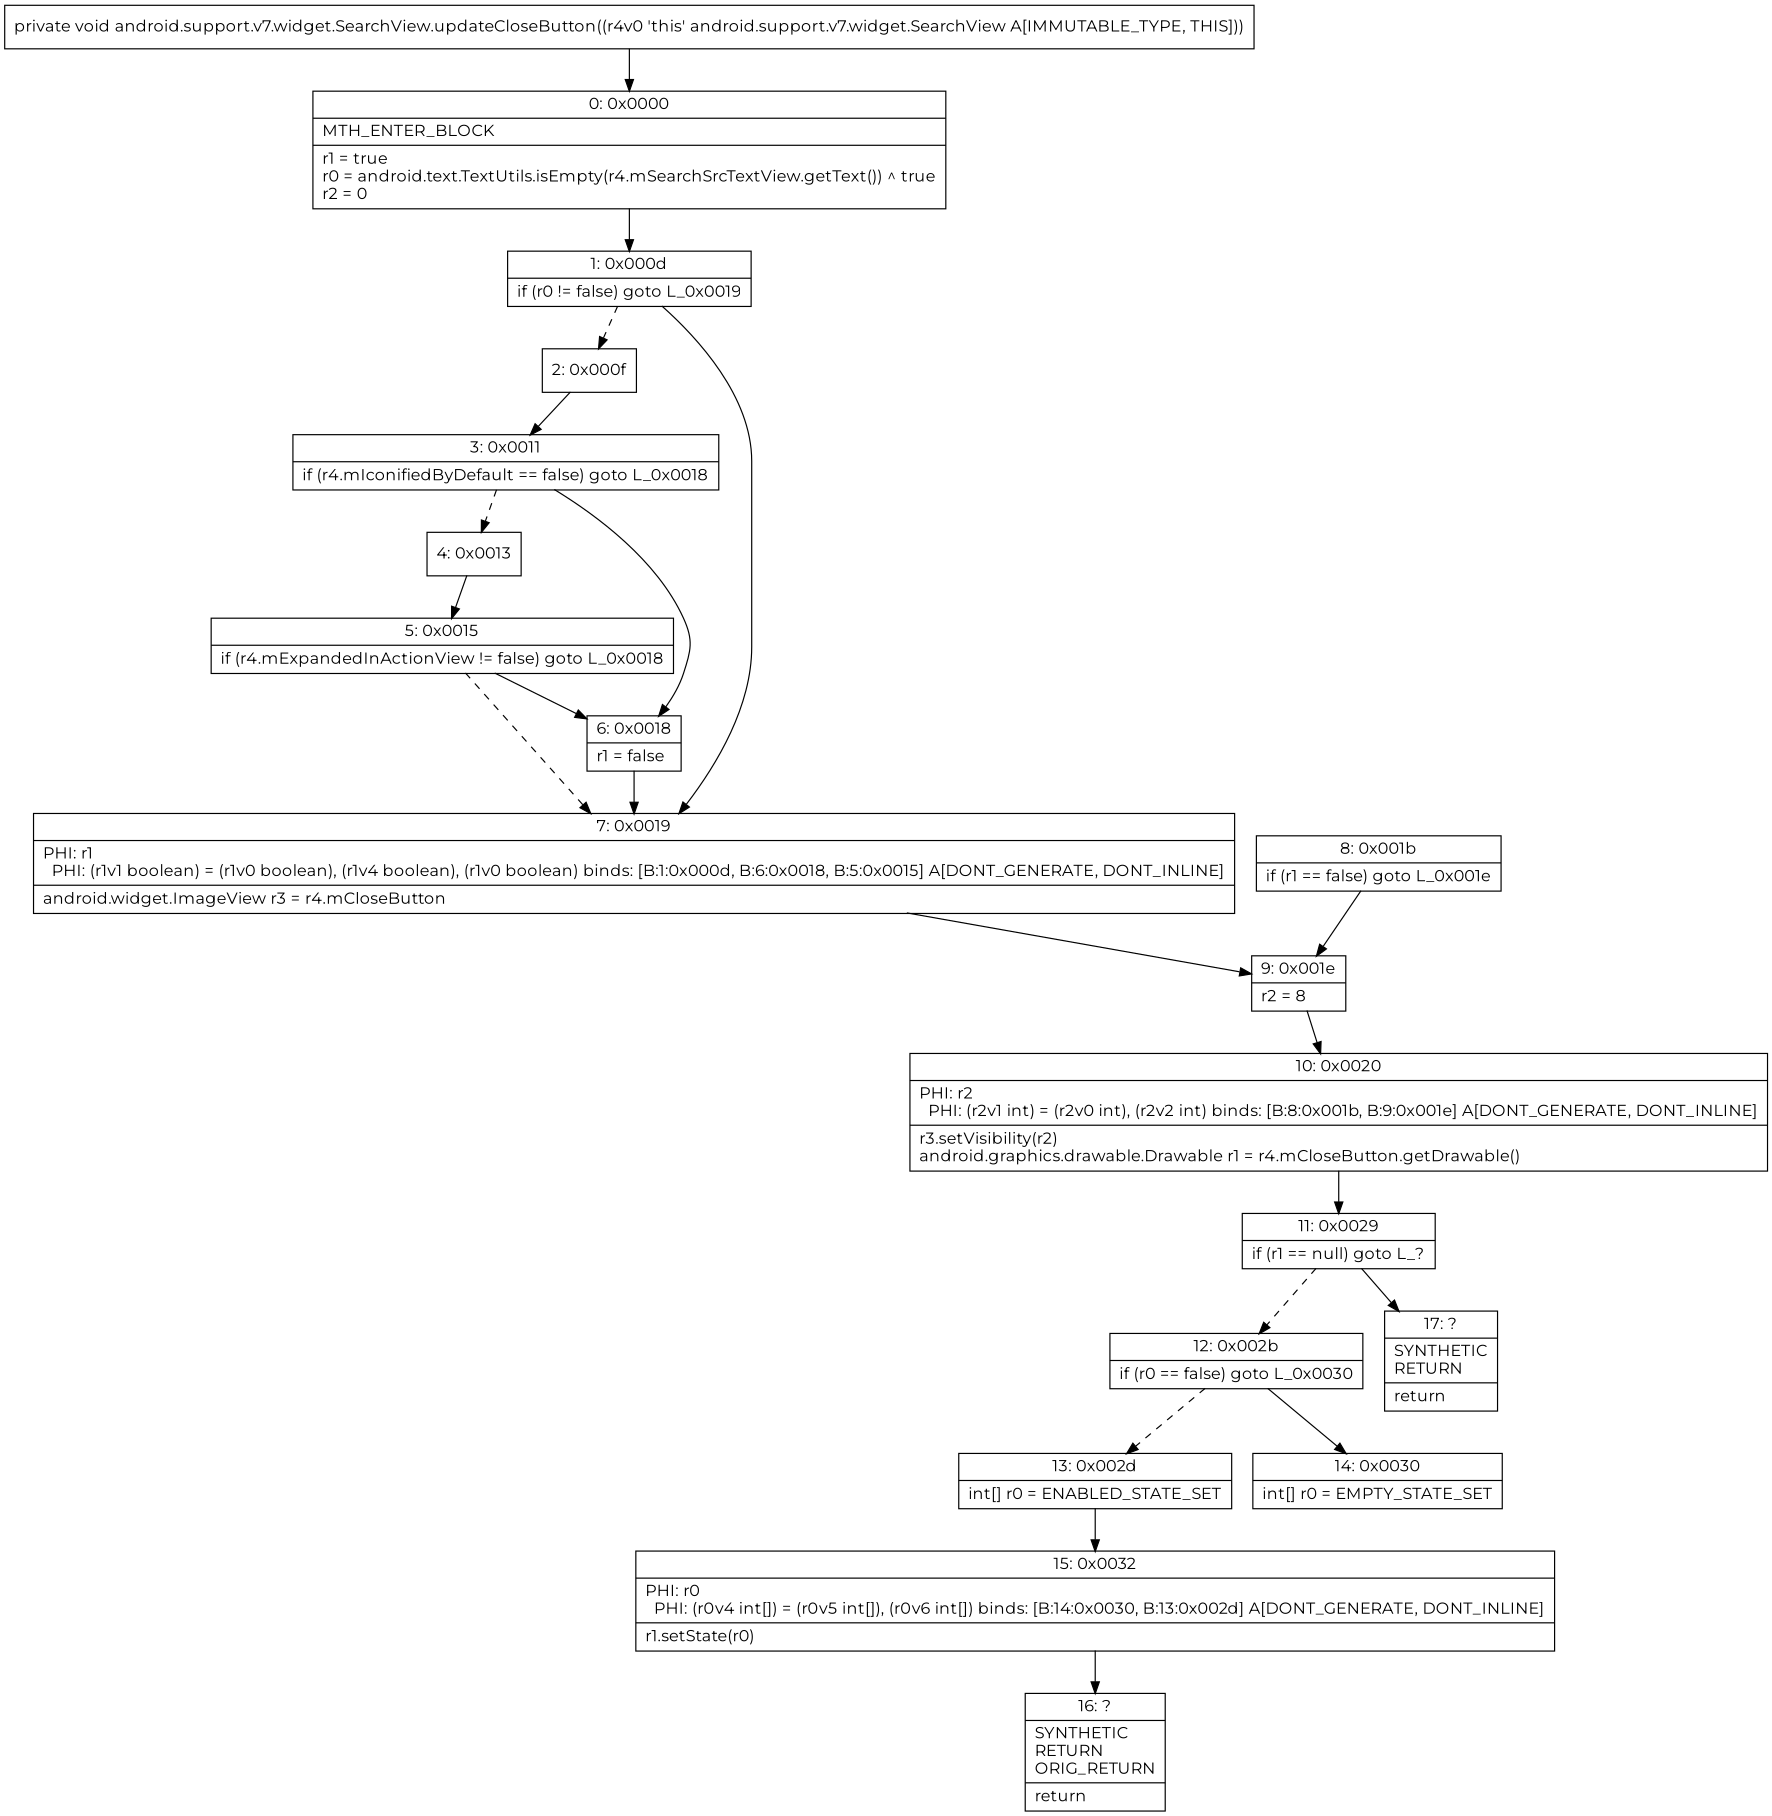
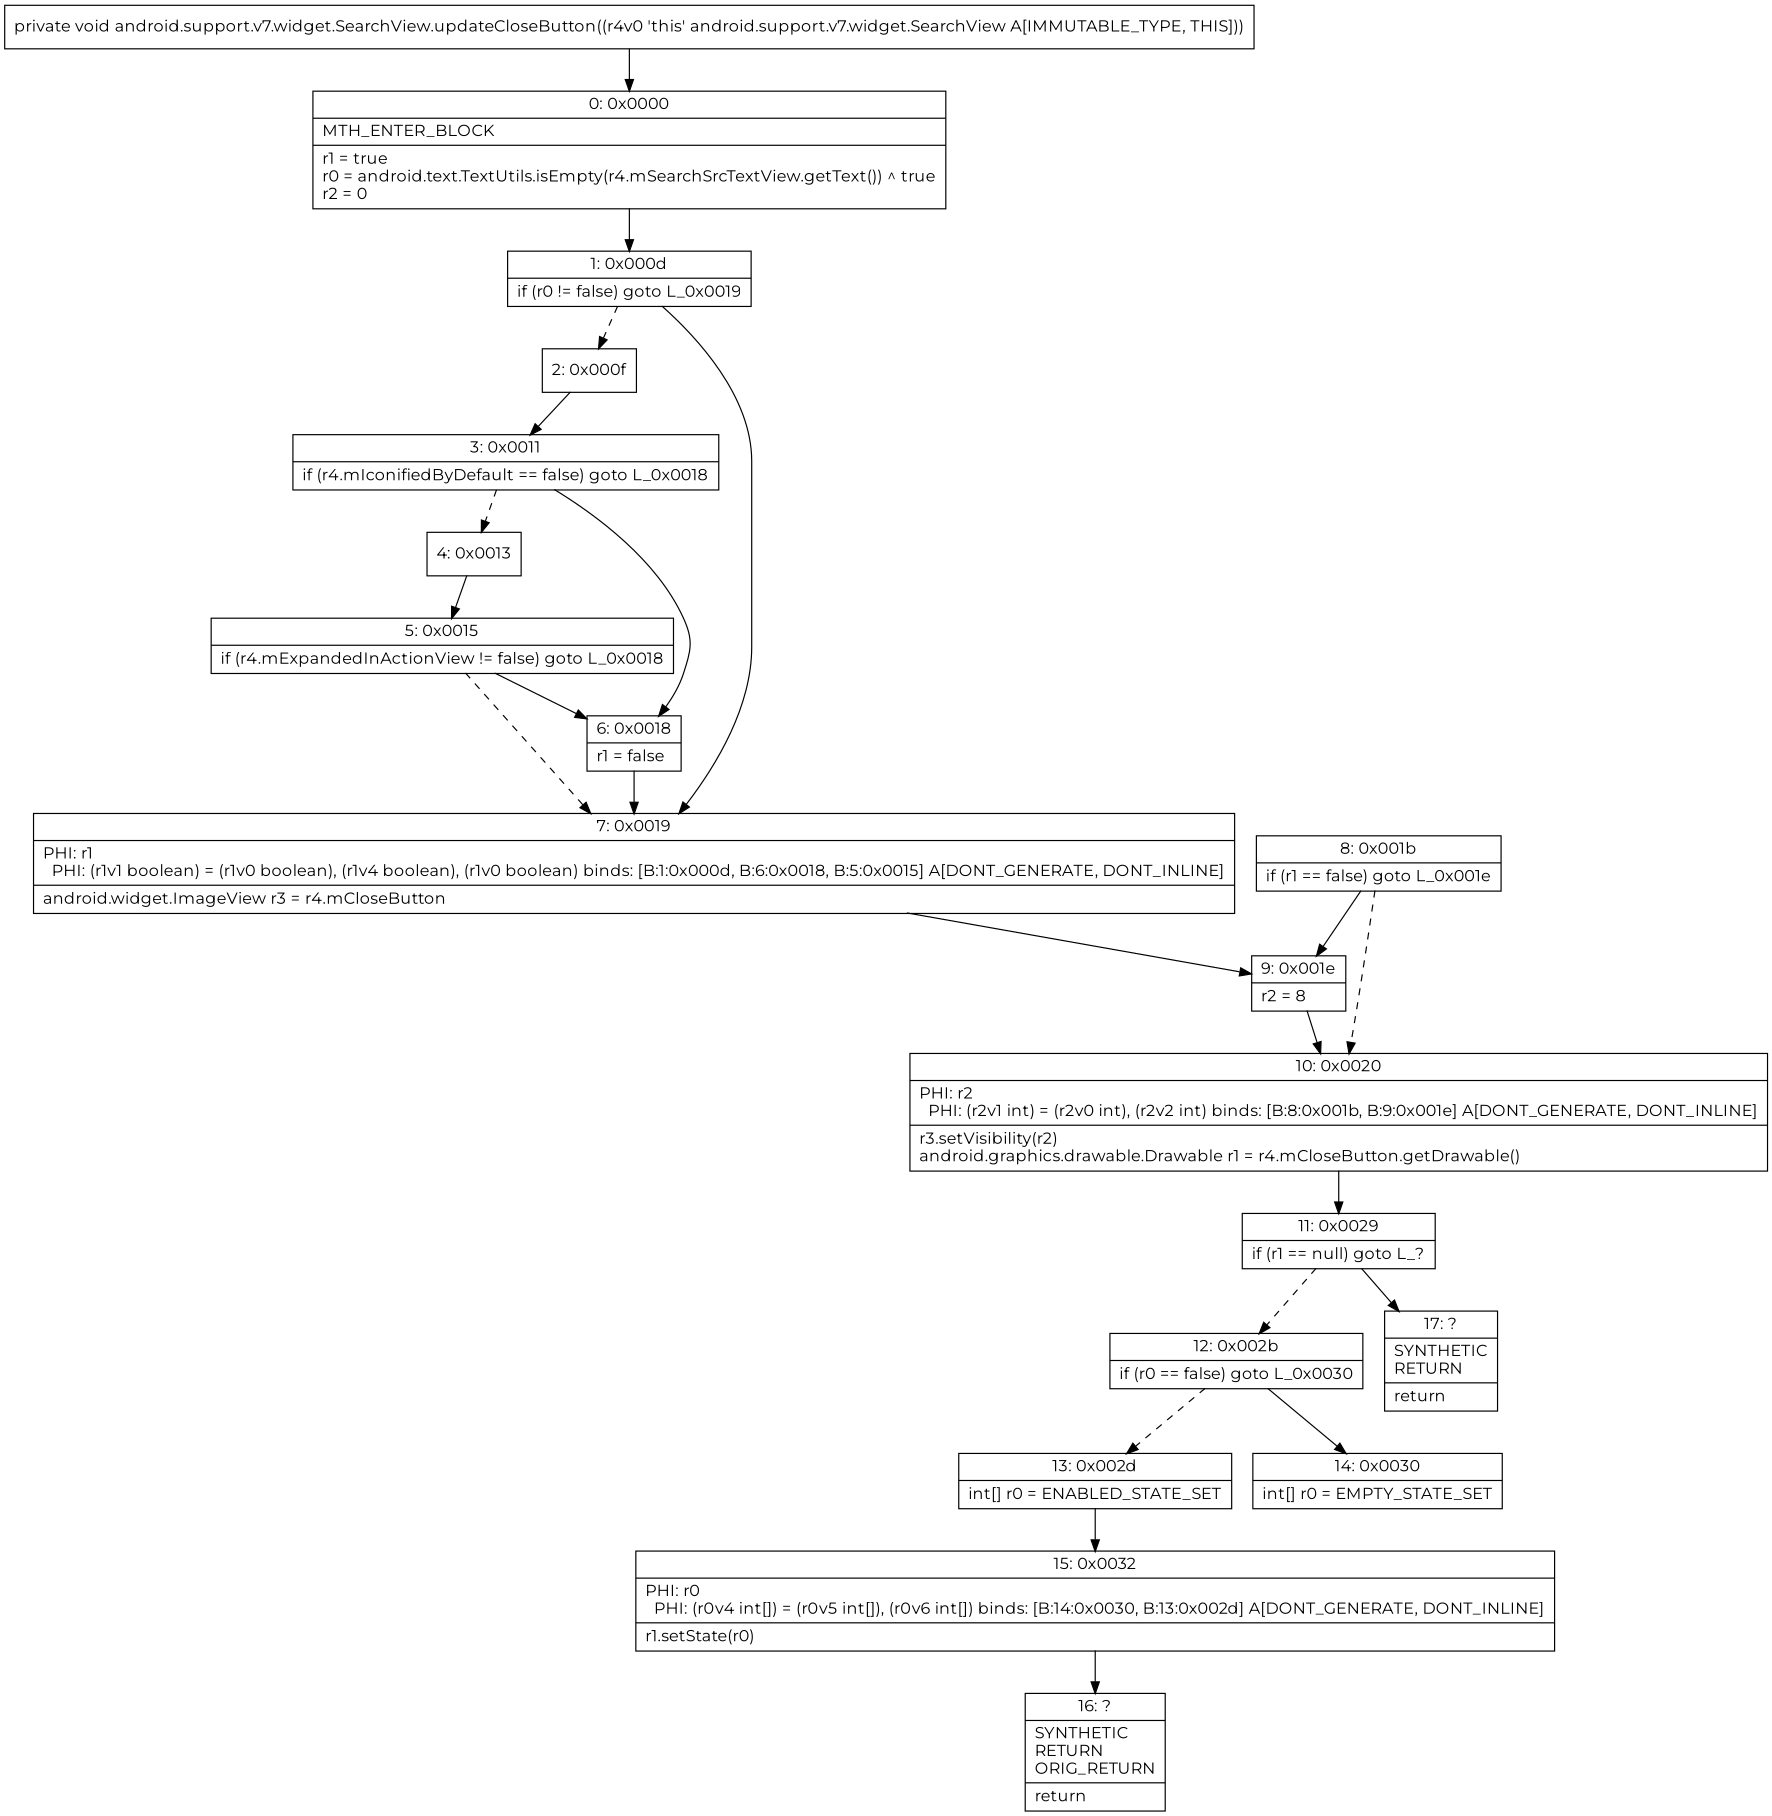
edge "8: 0x001b" -> "10: 0x0020": added
